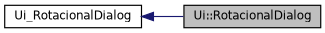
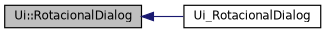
edge "Ui::RotacionalDialog" -> "Ui_RotacionalDialog": reversed
